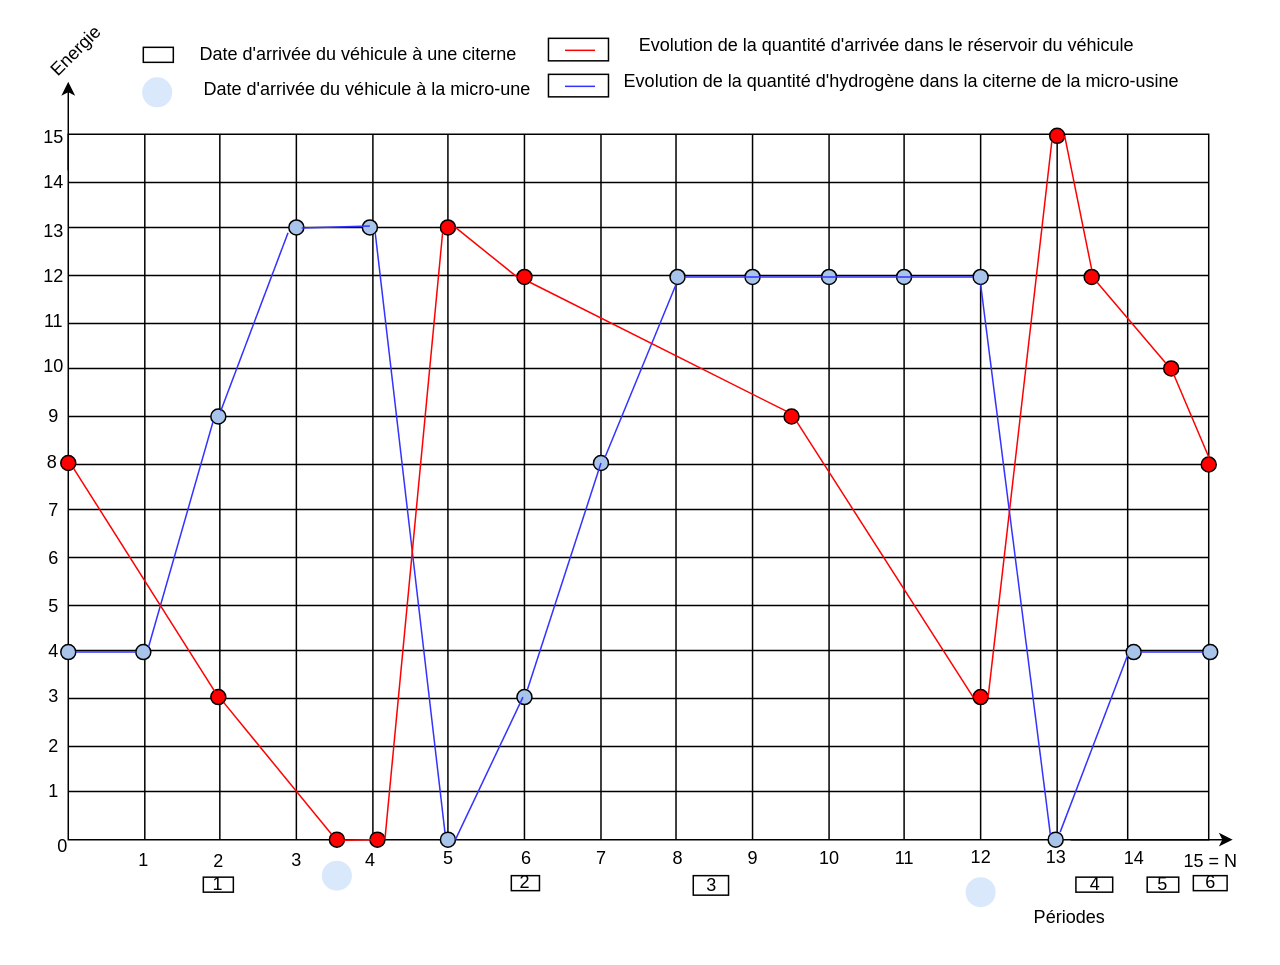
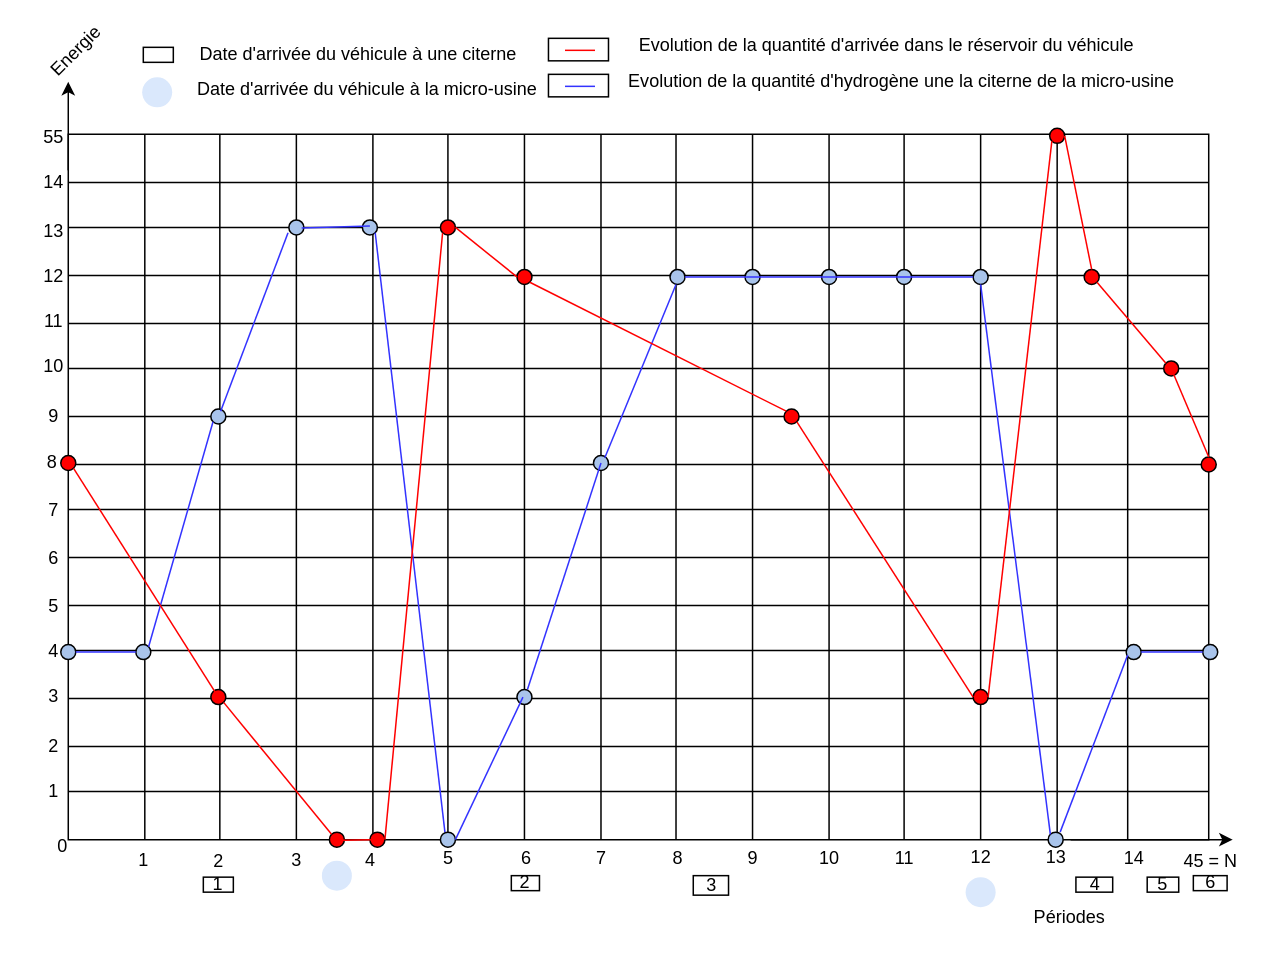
node "Evolution de la quantité d'hydrogène dans la citerne de la micro-usine": label "Evolution de la quantité d'hydrogène dans la citerne de la micro-usine" -> "Evolution de la quantité d'hydrogène une la citerne de la micro-usine"
node "Date d'arrivée du véhicule à la micro-une": label "Date d'arrivée du véhicule à la micro-une" -> "Date d'arrivée du véhicule à la micro-usine"
node "15": label "15" -> "55"
node "15 = N": label "15 = N" -> "45 = N"
